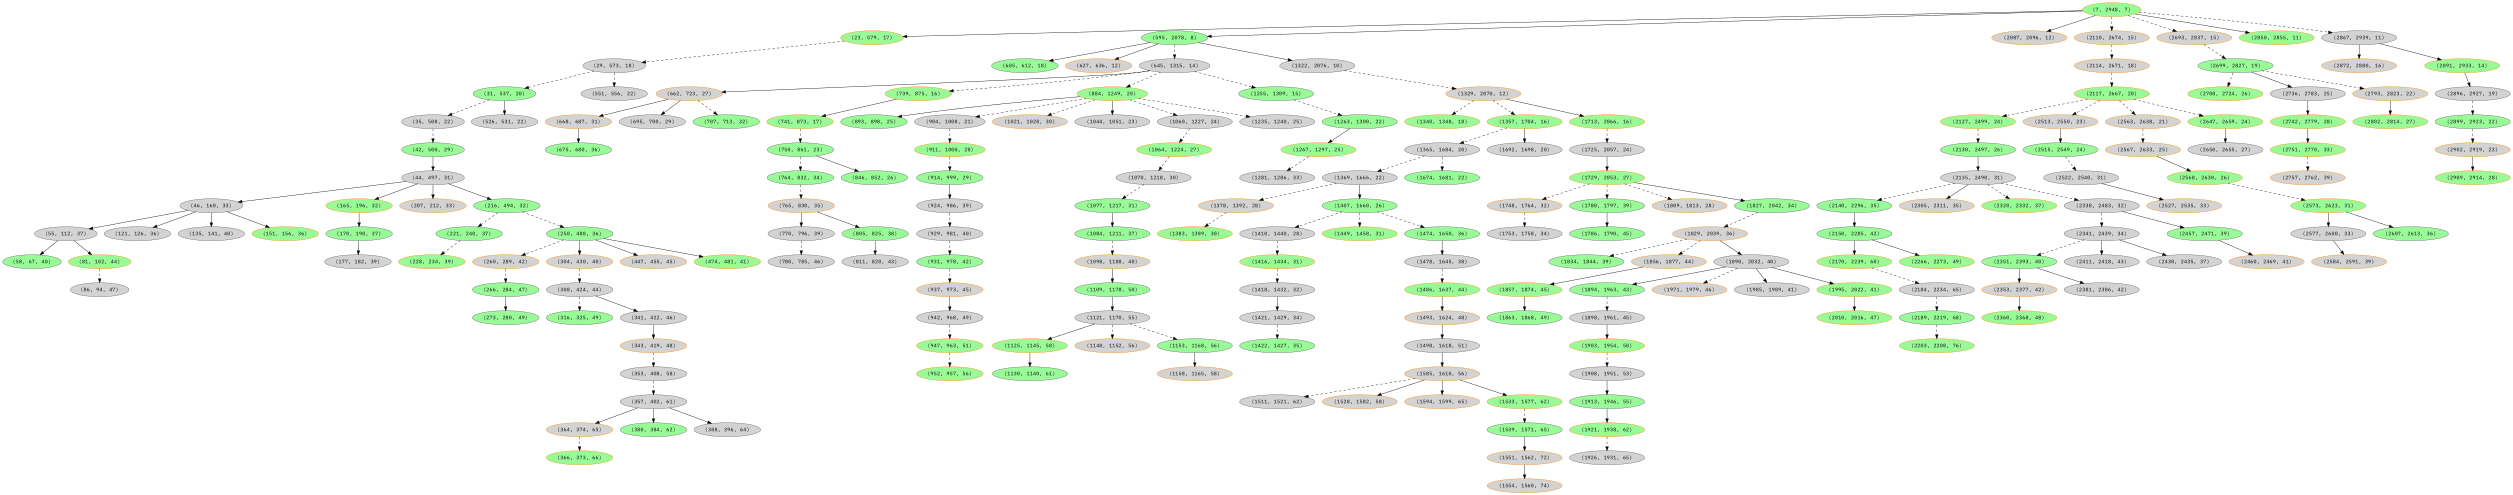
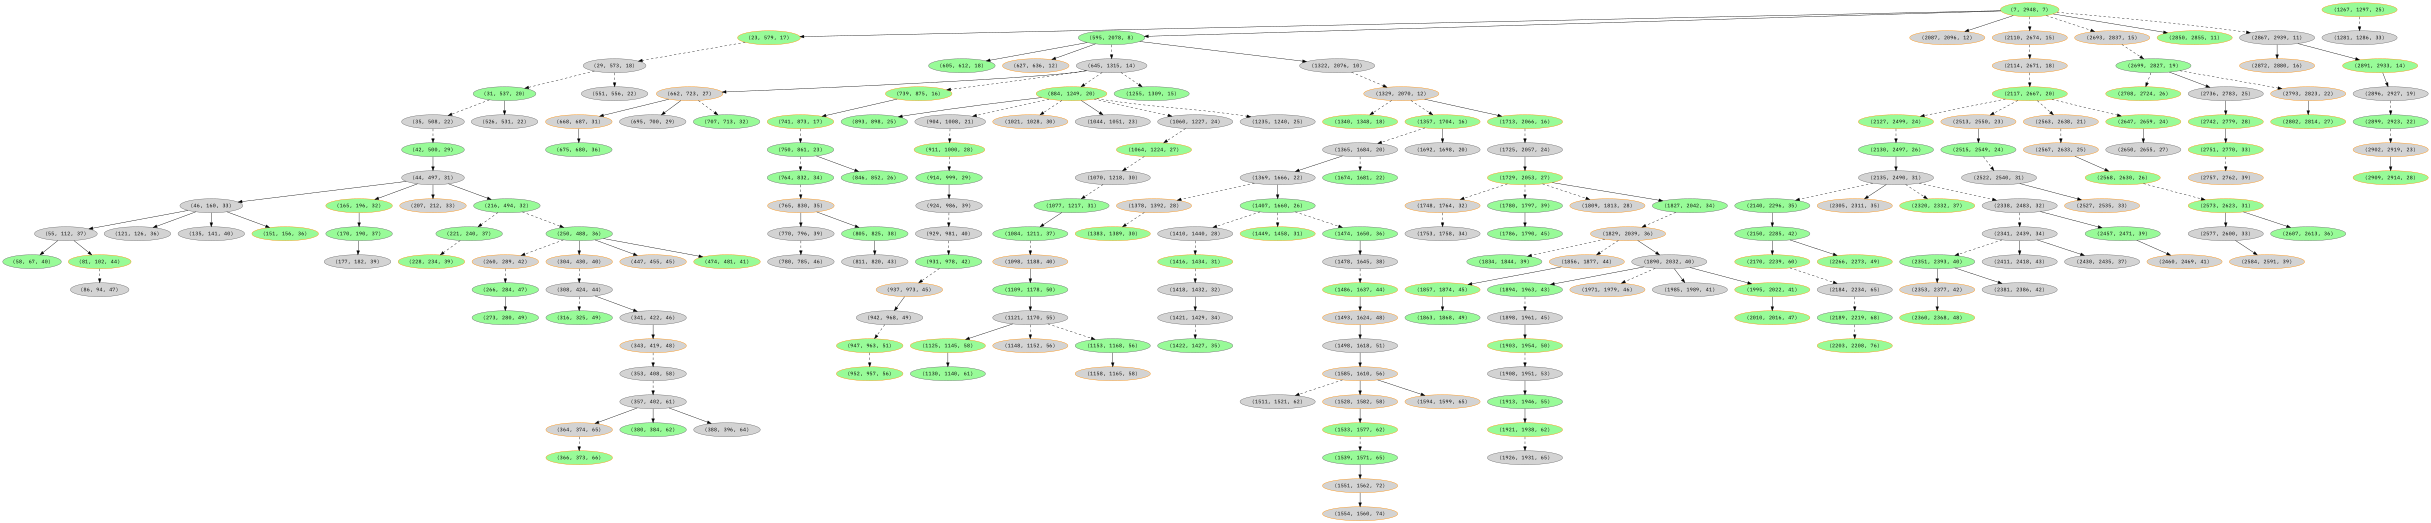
node "(1263, 1300, 22)": removed
edge "(1365, 1684, 20)" -> "(1369, 1666, 22)": style dashed -> solid
edge "(1585, 1610, 56)" -> "(1533, 1577, 62)": now "(1528, 1582, 58)" -> "(1533, 1577, 62)"
